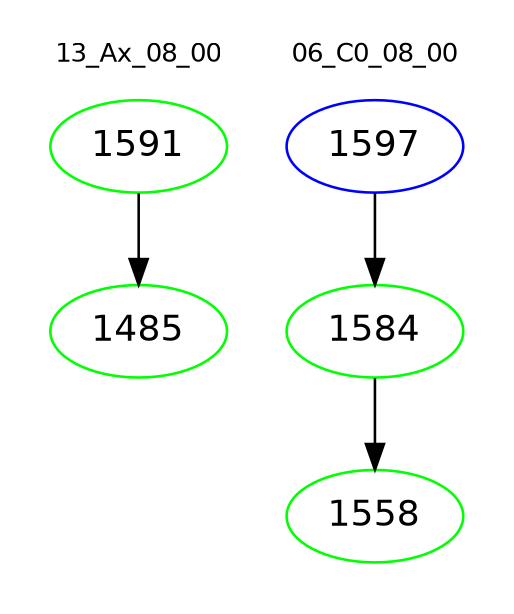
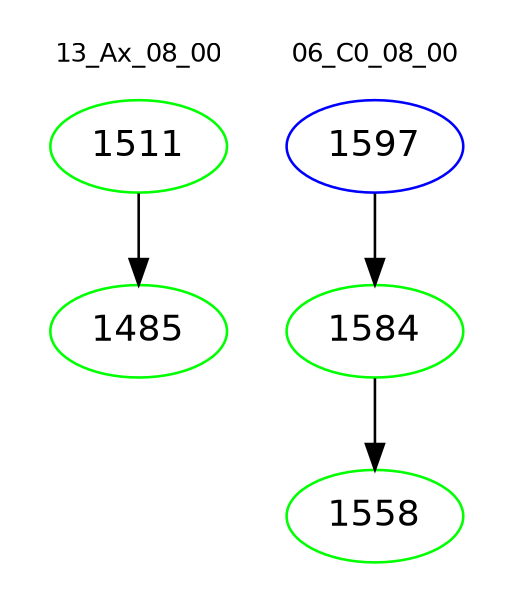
node "1591": label "1591" -> "1511"
